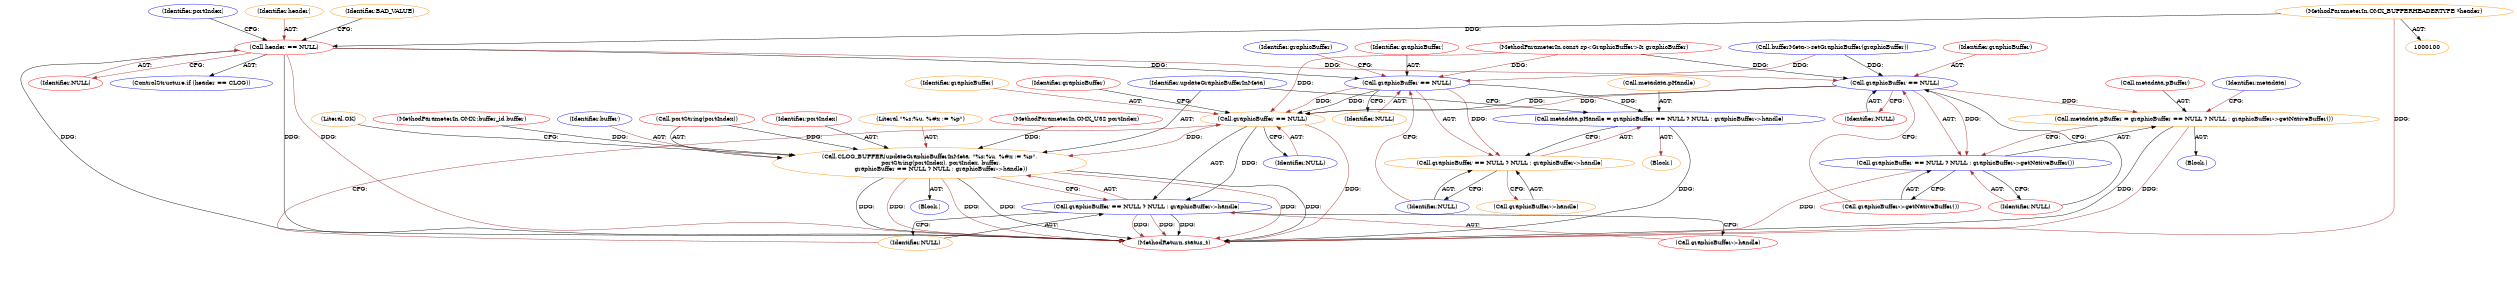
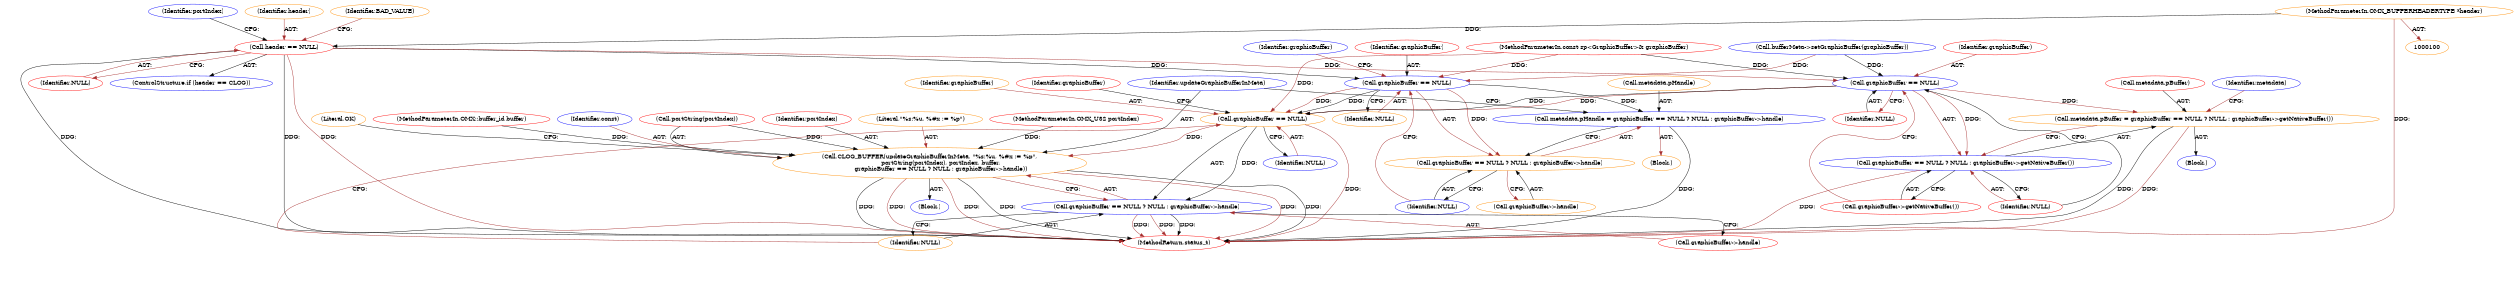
edge "(MethodParameterIn,OMX_BUFFERHEADERTYPE *header)" -> "1000100": color black -> brown
edge "(Identifier,BAD_VALUE)" -> "(Call,header == NULL)": color black -> brown
node "(Identifier,buffer)": label "(Identifier,buffer)" -> "(Identifier,const)"
